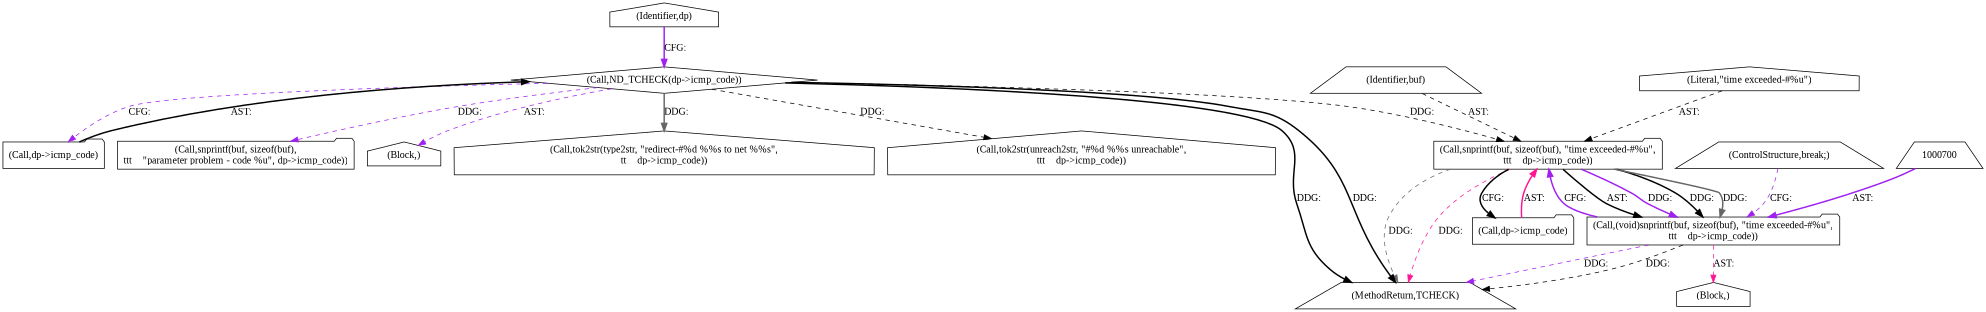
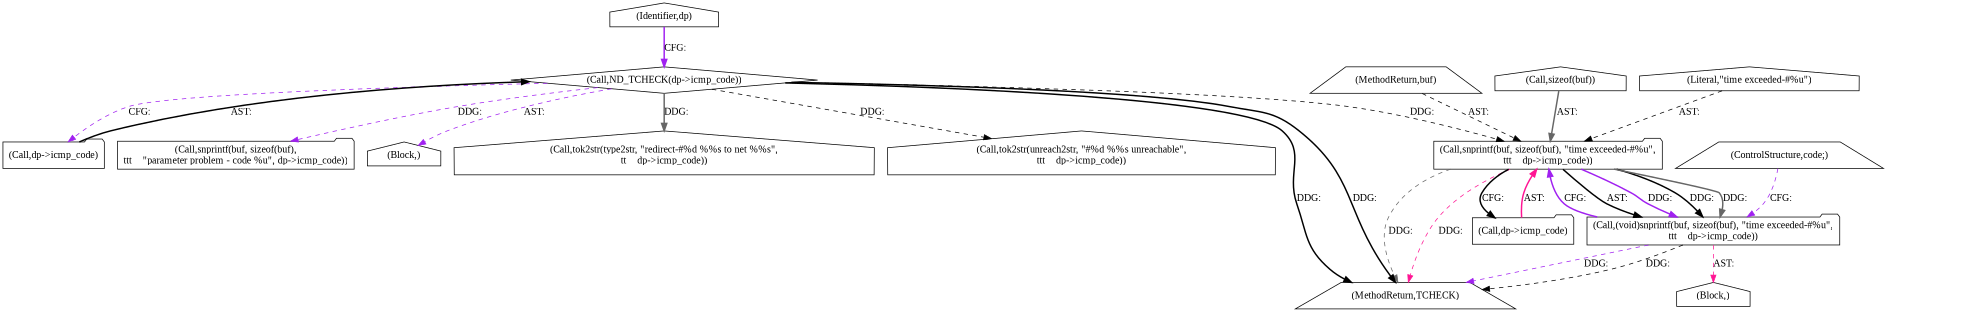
node "(Identifier,buf)": label "(Identifier,buf)" -> "(MethodReturn,buf)"
node "(Call,sizeof(buf))": added
node "(ControlStructure,break;)": label "(ControlStructure,break;)" -> "(ControlStructure,code;)"
node "1000700": removed
